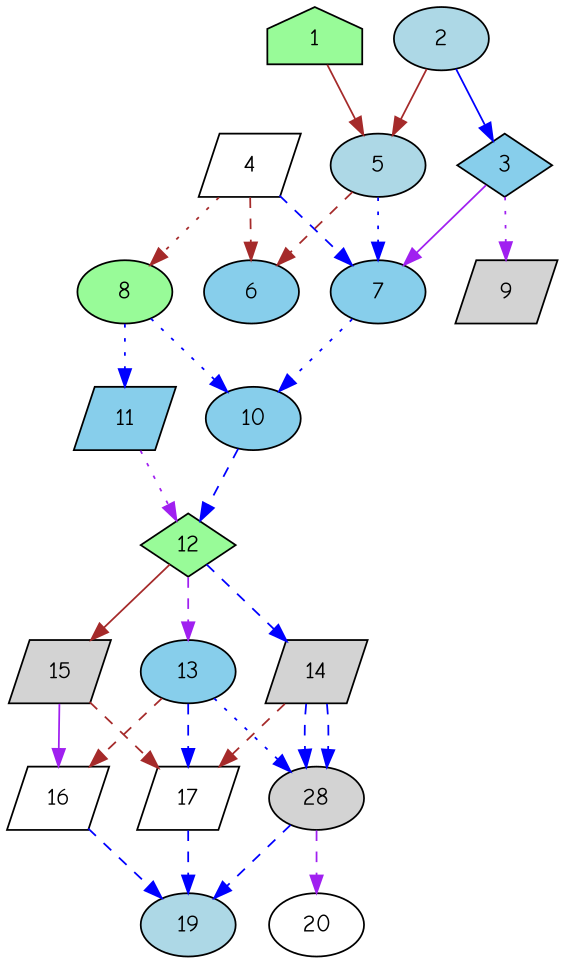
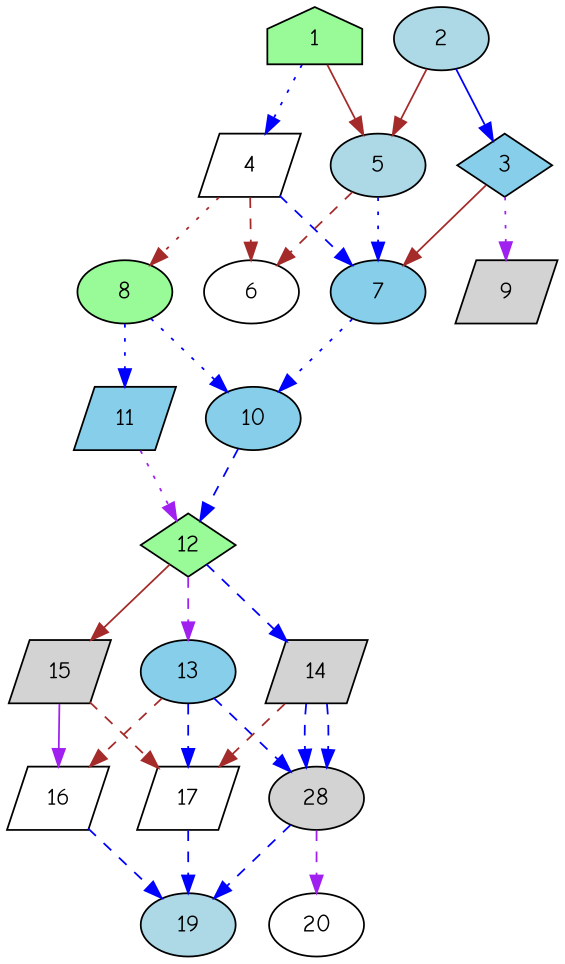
edge "1" -> "4": added
edge "3" -> "7": color purple -> brown
node "6": fillcolor skyblue -> white
edge "13" -> "28": style dotted -> dashed
